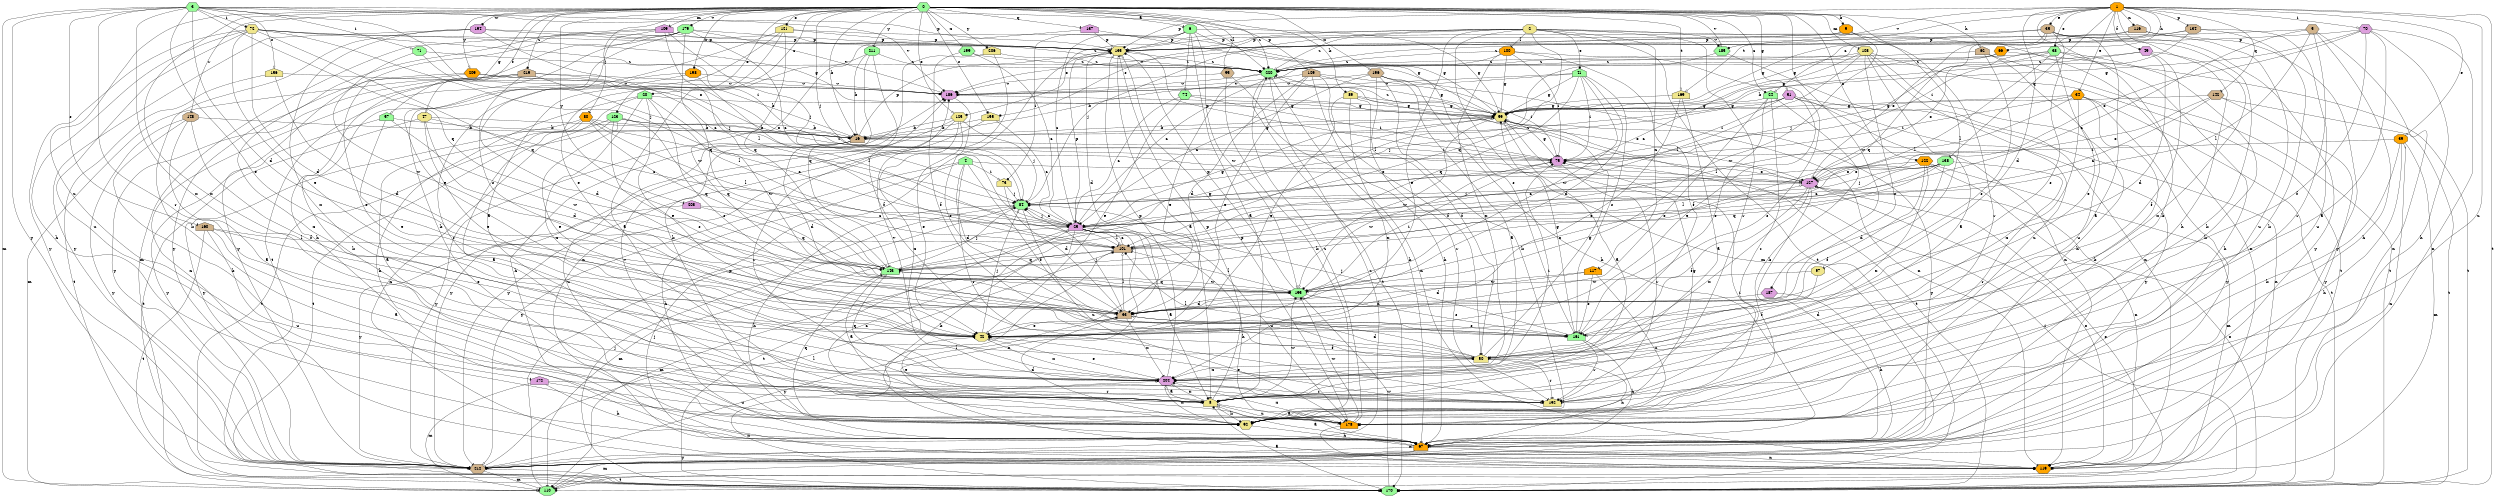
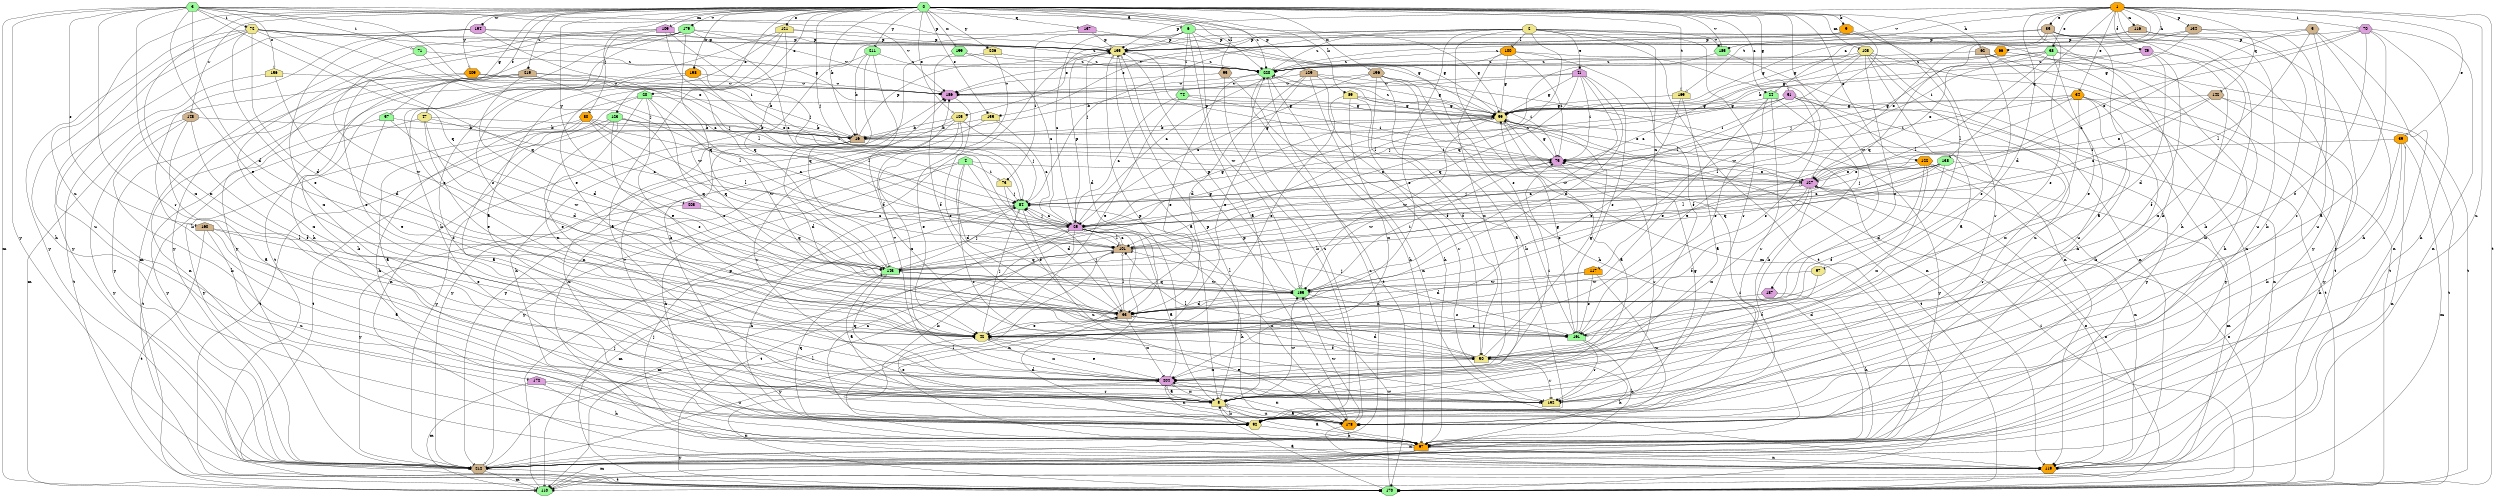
node "41": fillcolor palegreen -> plum
node "178": shape house -> hexagon
